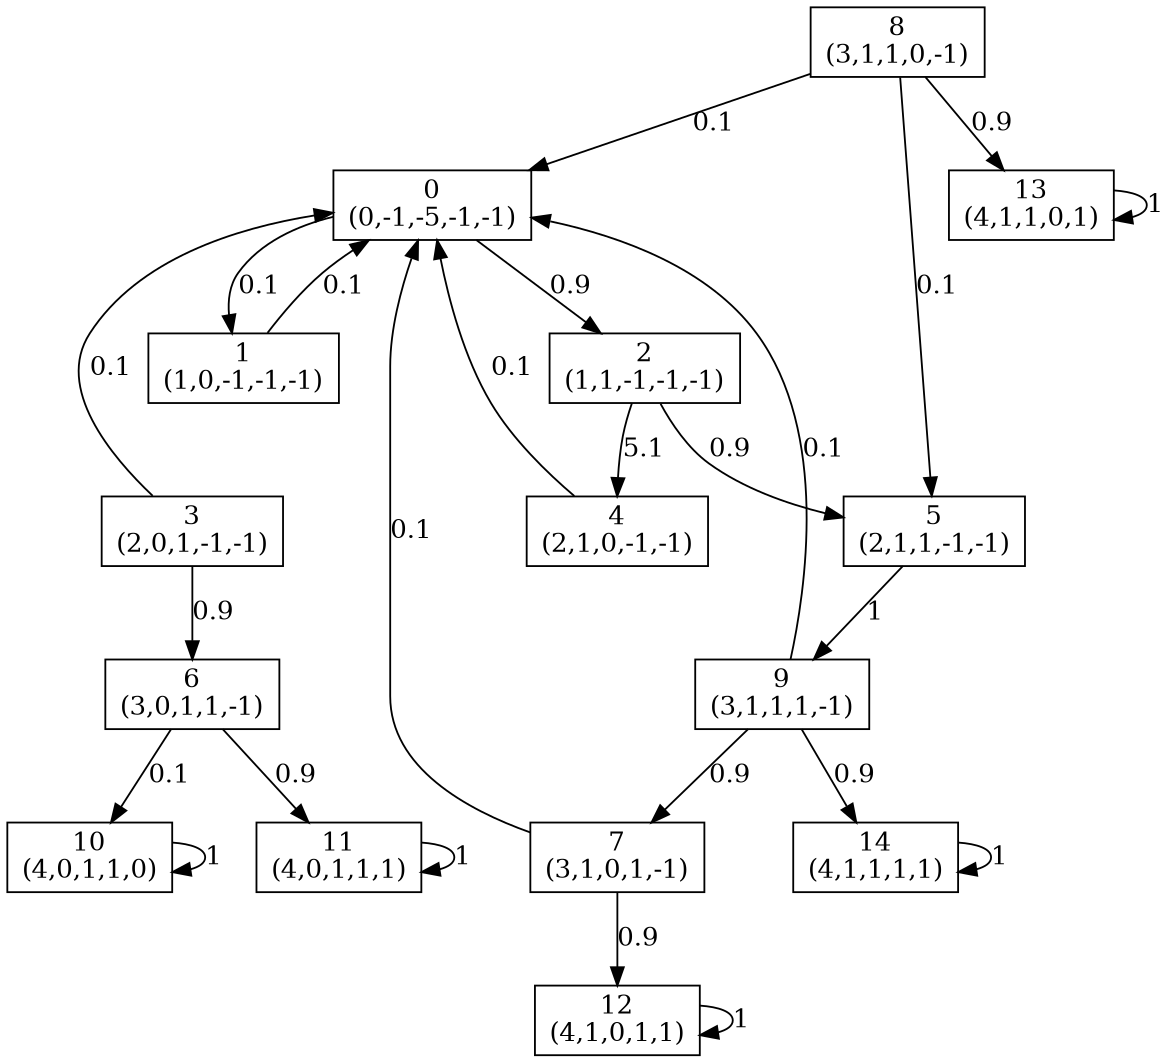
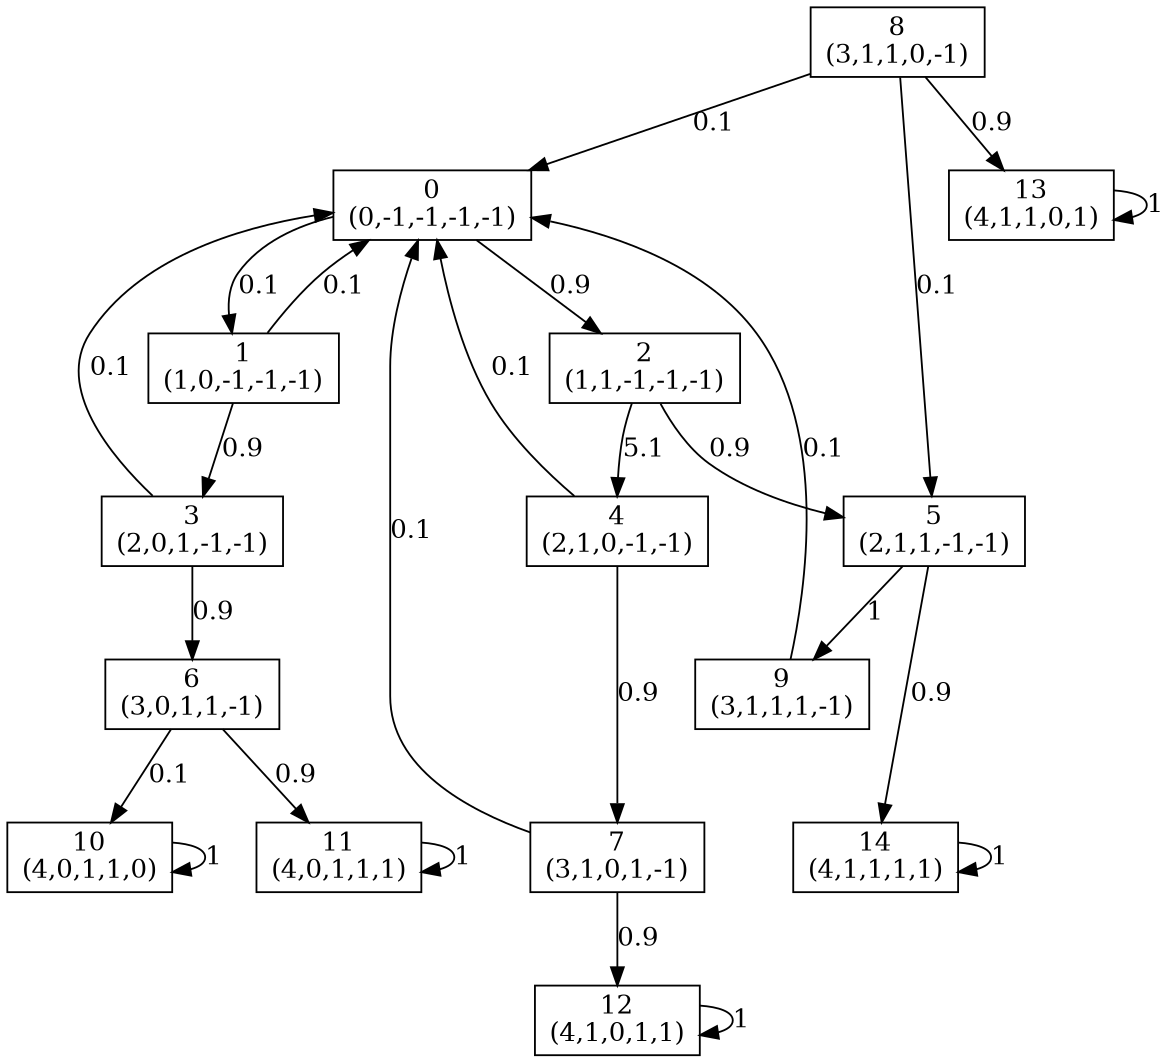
node "0 (0,-1,-5,-1,-1)": label "0 (0,-1,-5,-1,-1)" -> "0 (0,-1,-1,-1,-1)"
edge "1 (1,0,-1,-1,-1)" -> "3 (2,0,1,-1,-1)": added, label "0.9"
edge "9 (3,1,1,1,-1)" -> "14 (4,1,1,1,1)": now "5 (2,1,1,-1,-1)" -> "14 (4,1,1,1,1)"
edge "9 (3,1,1,1,-1)" -> "7 (3,1,0,1,-1)": now "4 (2,1,0,-1,-1)" -> "7 (3,1,0,1,-1)"
